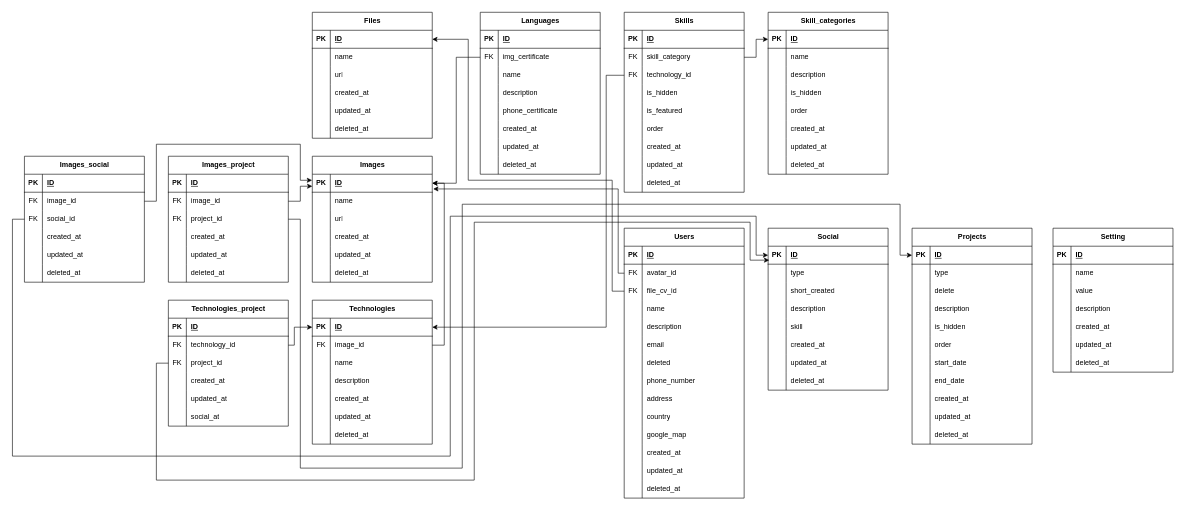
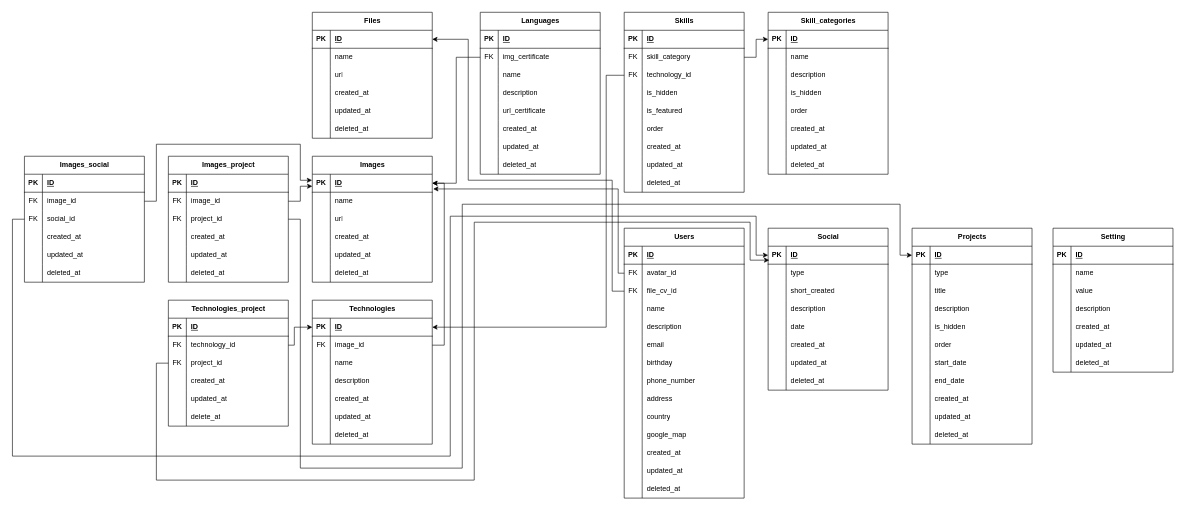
node "phone_certificate": label "phone_certificate" -> "url_certificate"
node "delete": label "delete" -> "title"
node "skill": label "skill" -> "date"
node "deleted": label "deleted" -> "birthday"
node "social_at": label "social_at" -> "delete_at"
